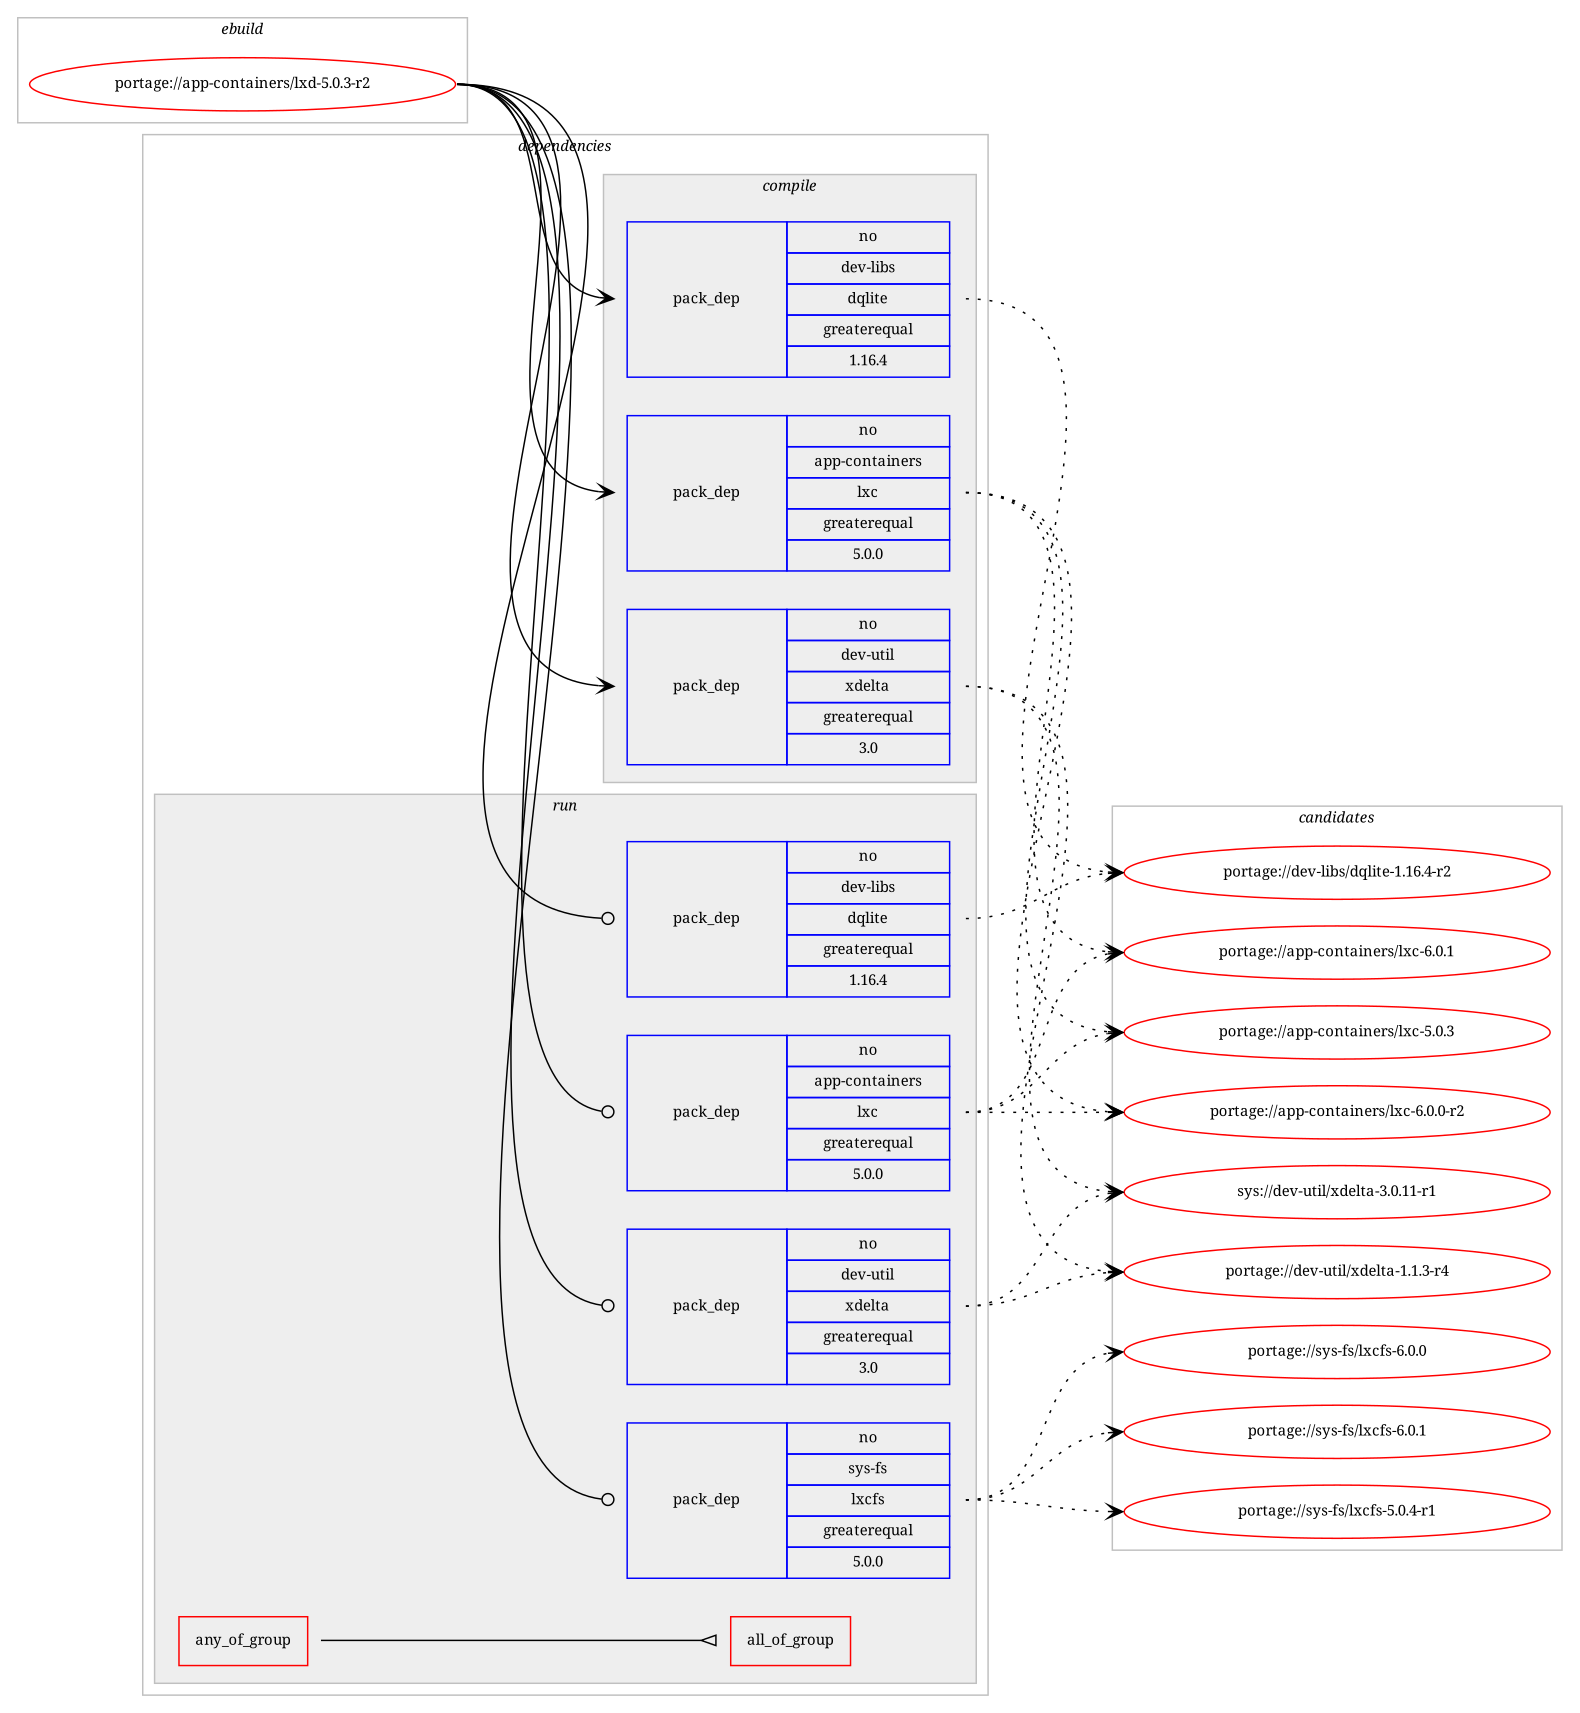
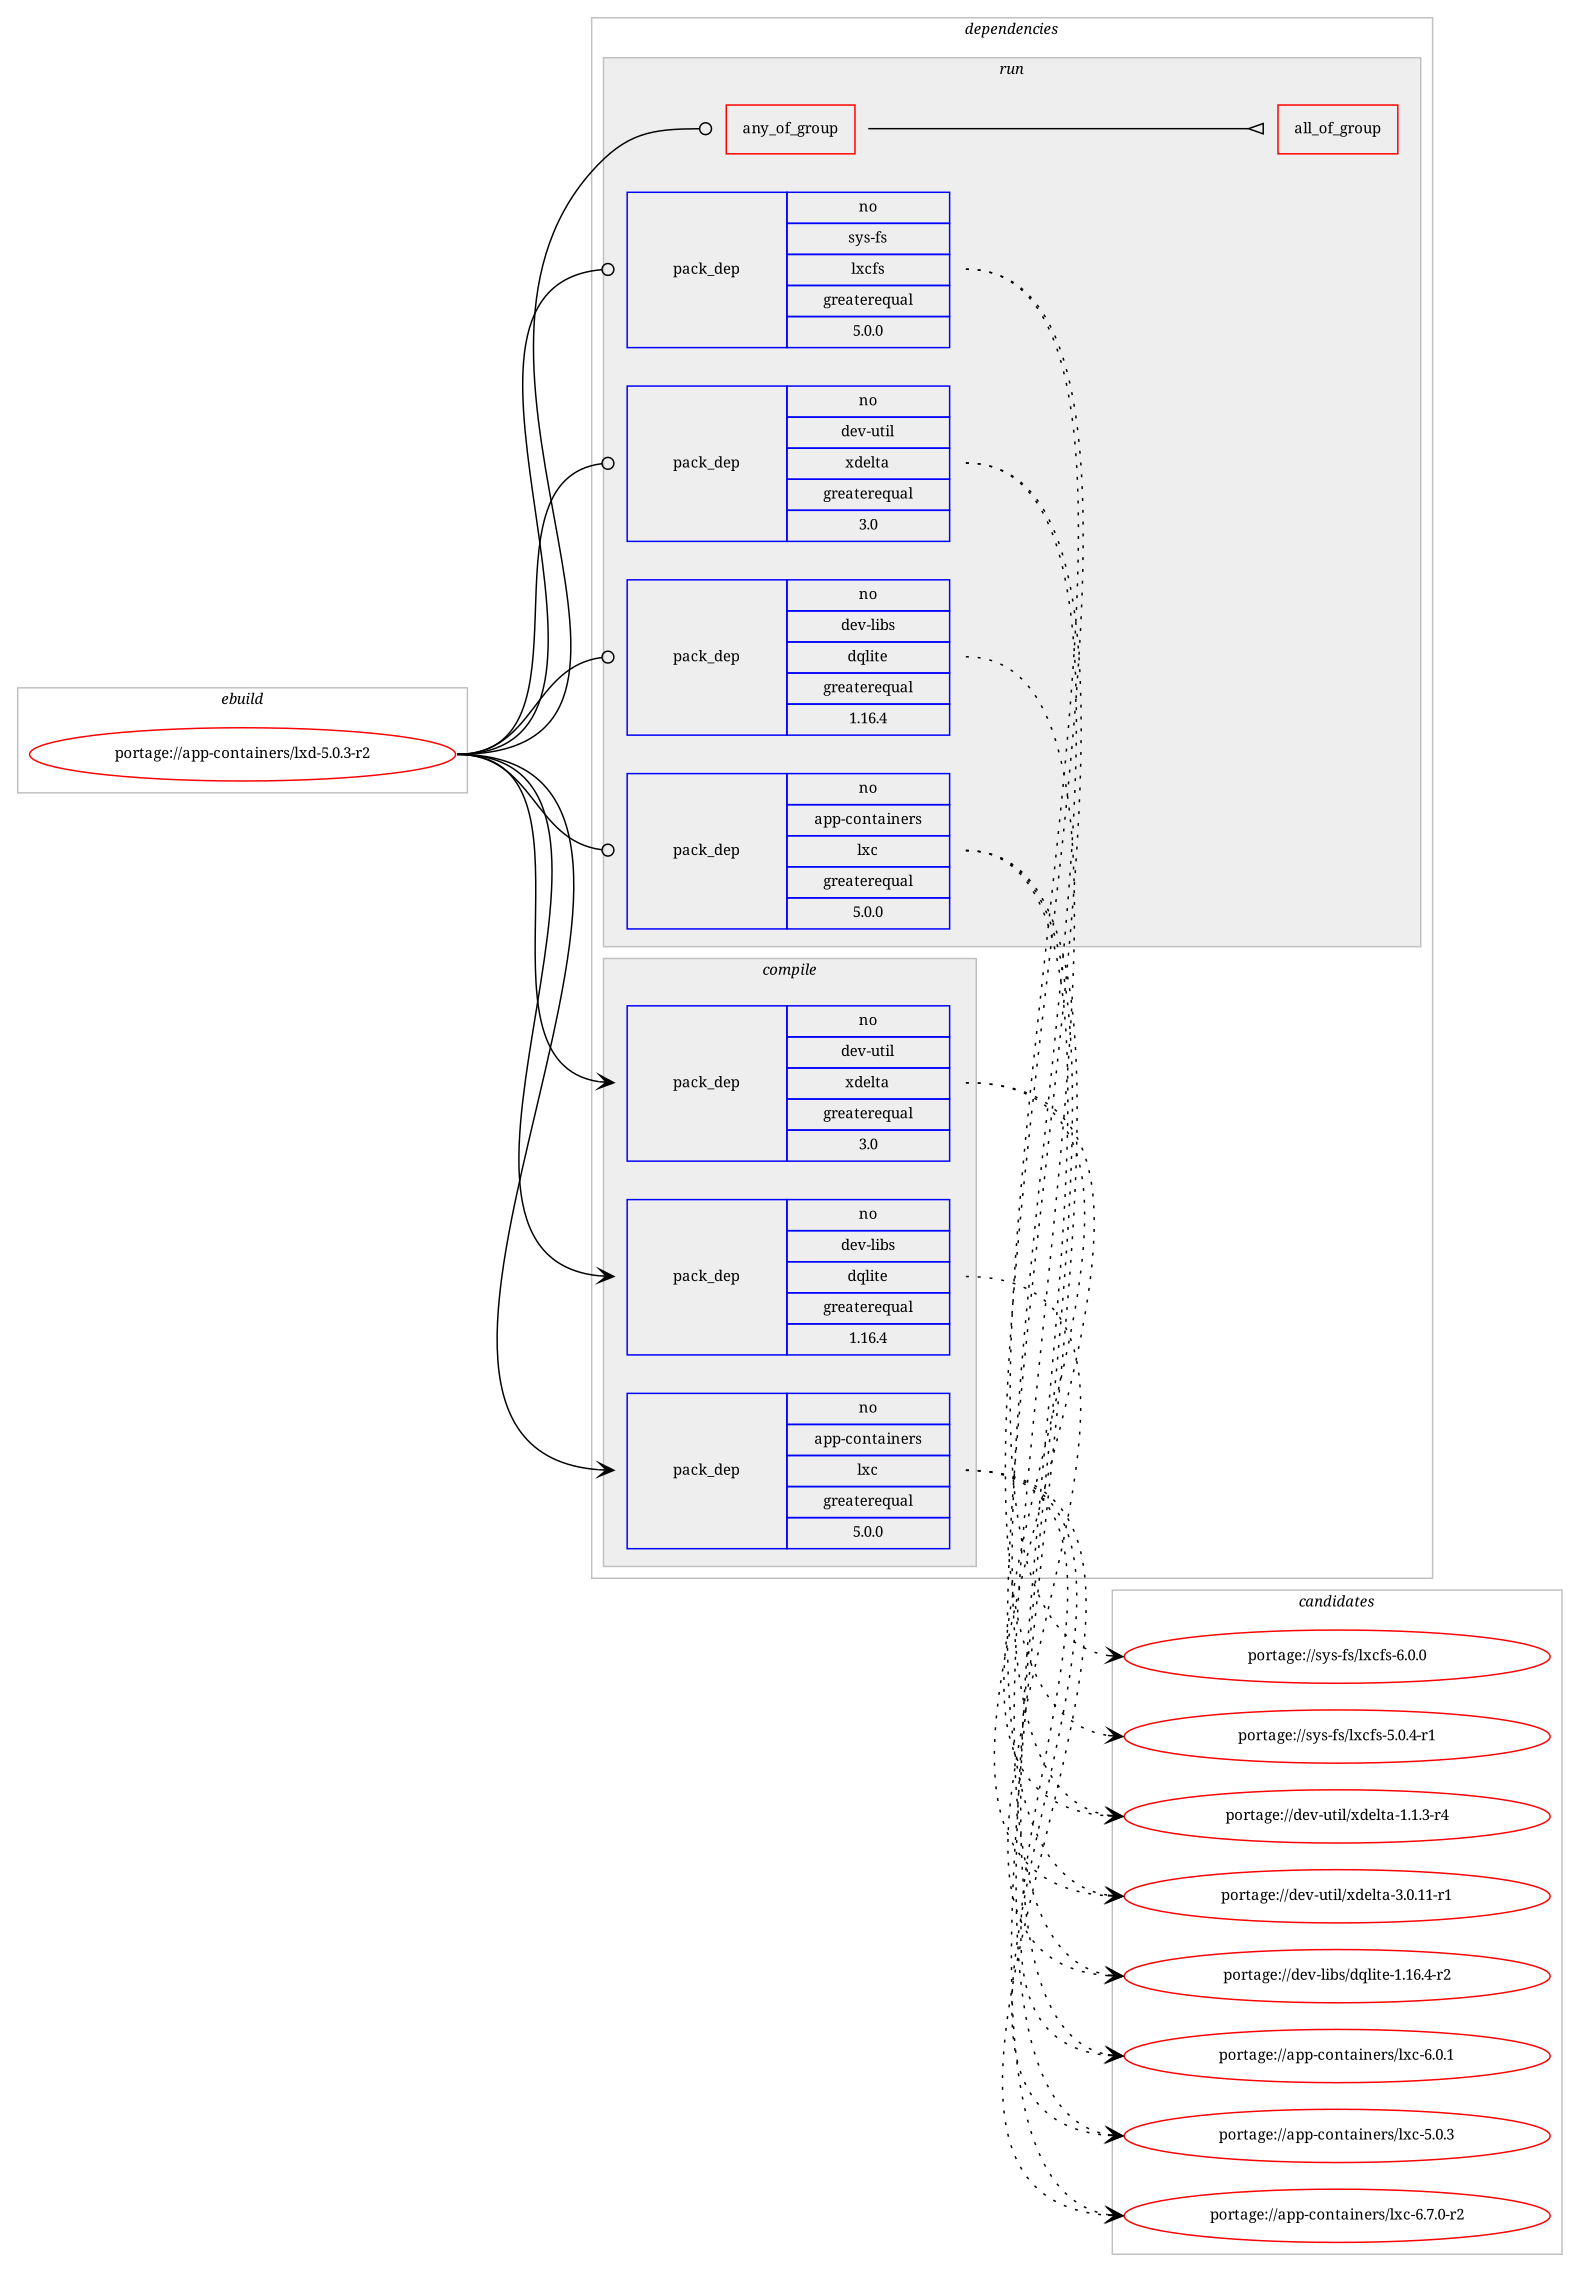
edge "portage://app-containers/lxd-5.0.3-r2" -> "any_of_group": added
node "portage://app-containers/lxc-6.0.0-r2": label "portage://app-containers/lxc-6.0.0-r2" -> "portage://app-containers/lxc-6.7.0-r2"
node "sys://dev-util/xdelta-3.0.11-r1": label "sys://dev-util/xdelta-3.0.11-r1" -> "portage://dev-util/xdelta-3.0.11-r1"
node "portage://sys-fs/lxcfs-6.0.1": removed
